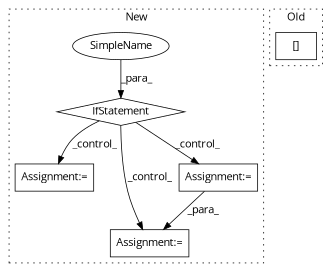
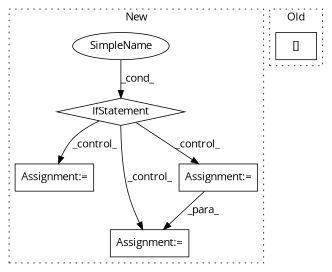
edge "SimpleName" -> "IfStatement": label "_para_" -> "_cond_"
